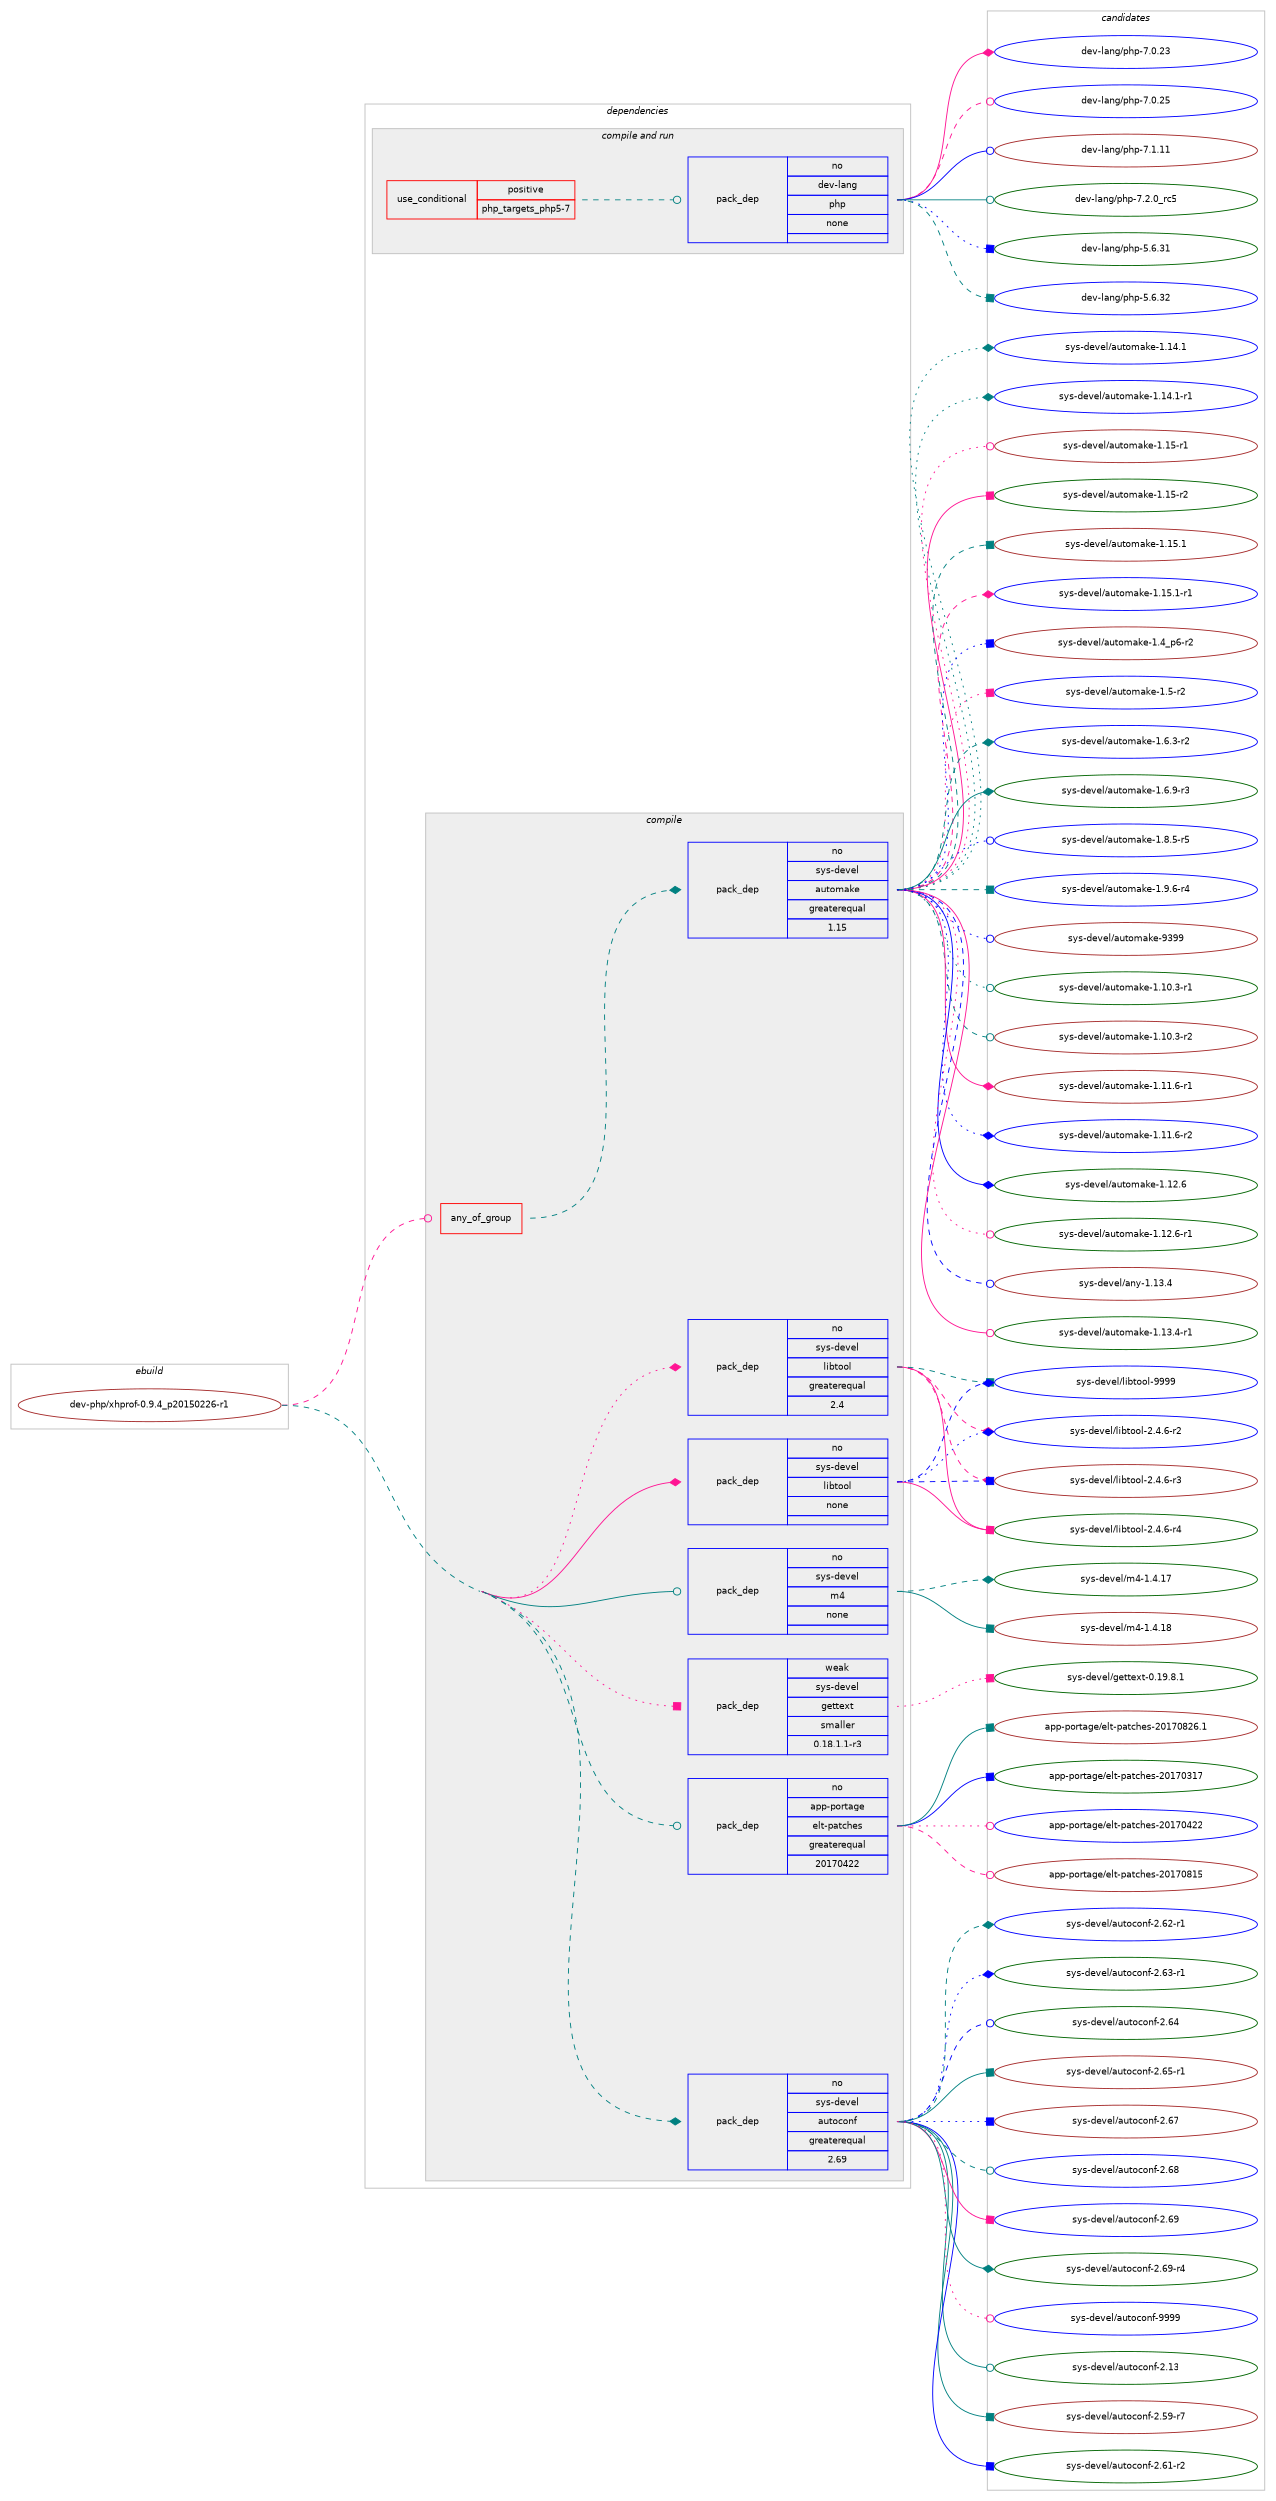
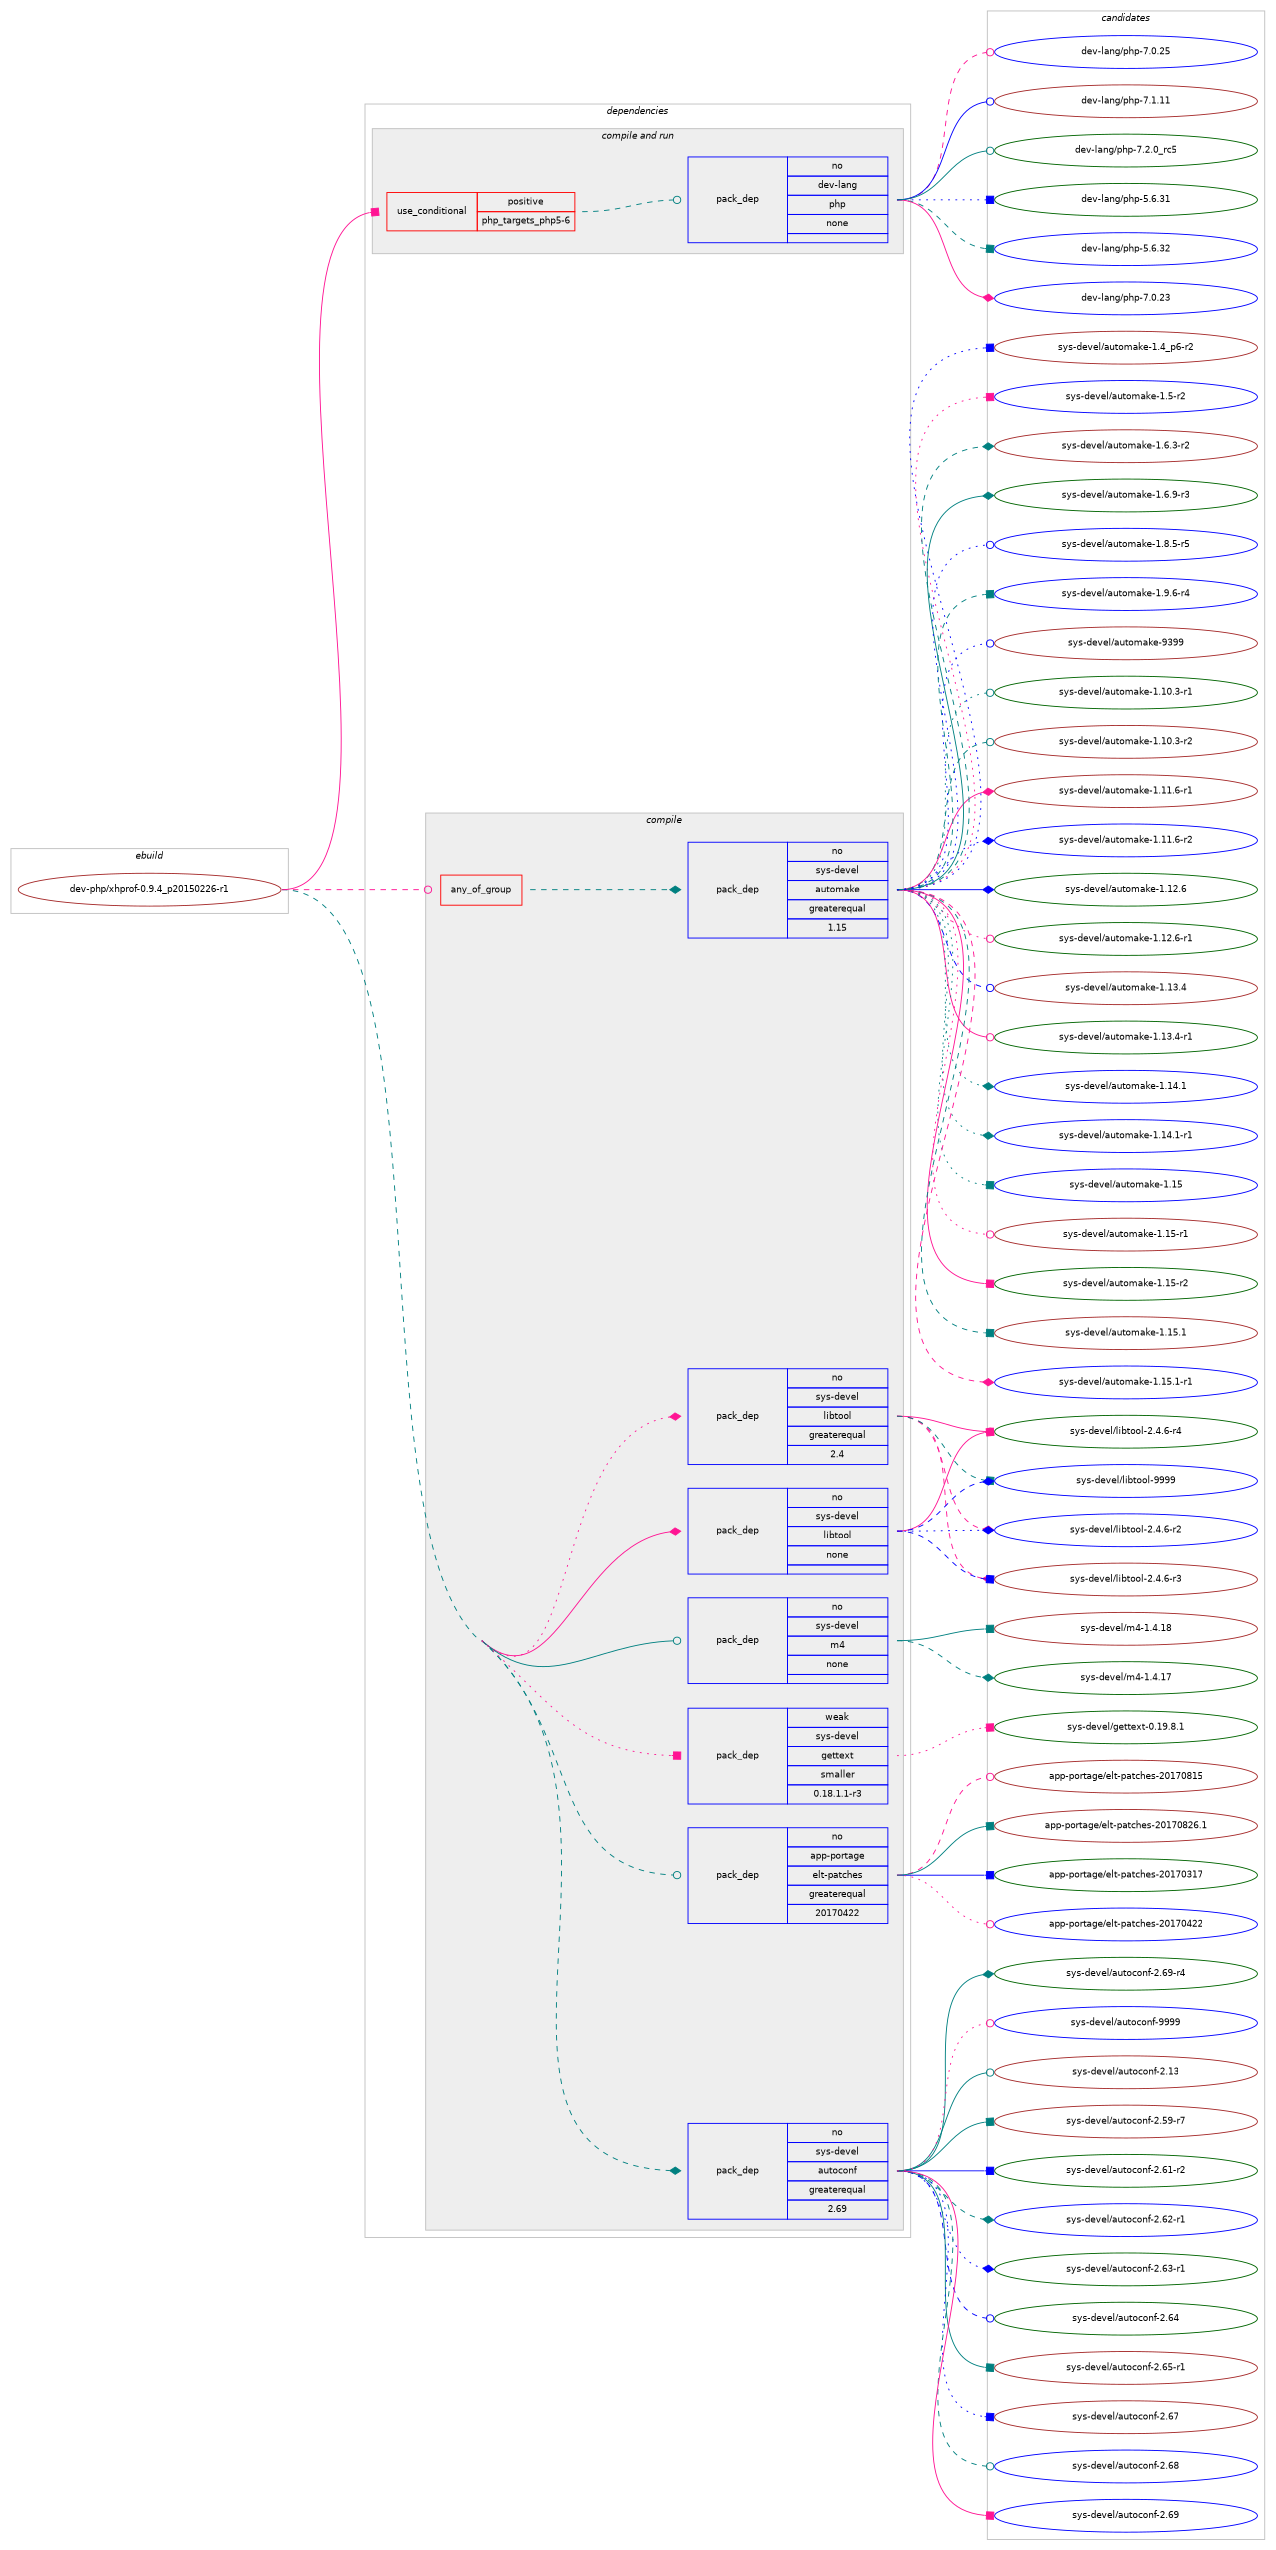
node "use_conditional": text "php_targets_php5-7" -> "php_targets_php5-6"
edge "dev-php/xhprof-0.9.4_p20150226-r1" -> "use_conditional": added
node "sys-devel/automake-1.6.3-r2": color blue -> brown
node "sys-devel/automake-1.15": added
node "sys-devel/any-1.13.4": label "sys-devel/any-1.13.4" -> "sys-devel/automake-1.13.4"
node "sys-devel/autoconf-2.13": color darkgreen -> brown
